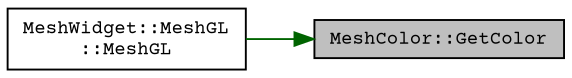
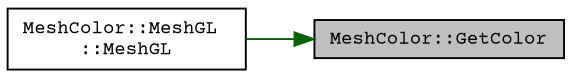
node "MeshWidget::MeshGL ::MeshGL": label "MeshWidget::MeshGL ::MeshGL" -> "MeshColor::MeshGL ::MeshGL"
